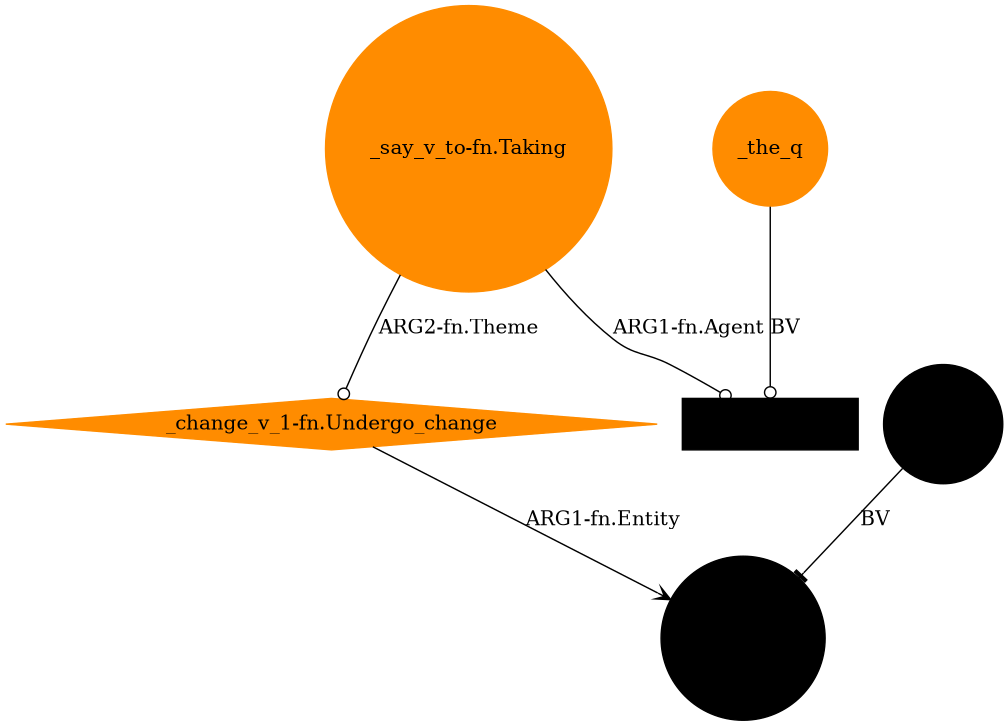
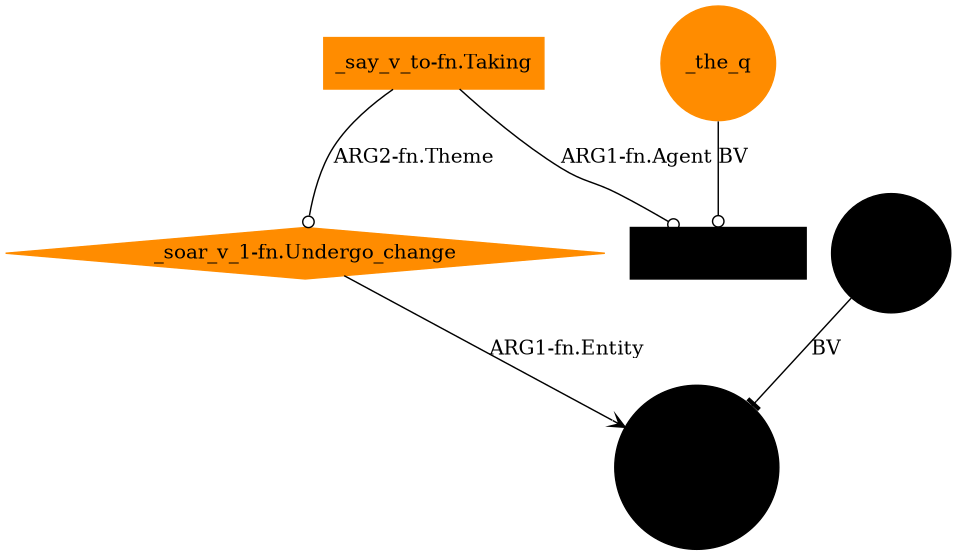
node "_say_v_to-fn.Taking": shape circle -> box
node "_change_v_1-fn.Undergo_change": label "_change_v_1-fn.Undergo_change" -> "_soar_v_1-fn.Undergo_change"
